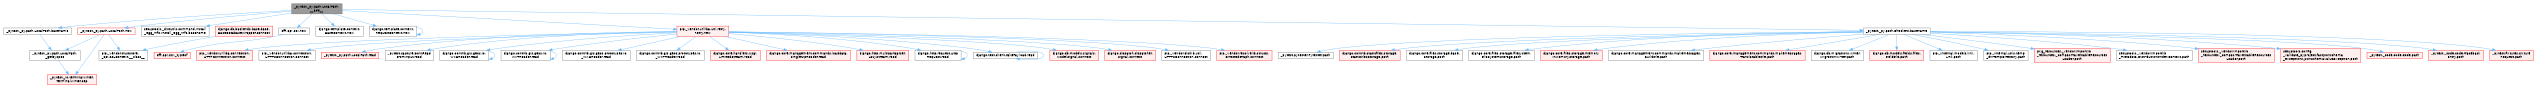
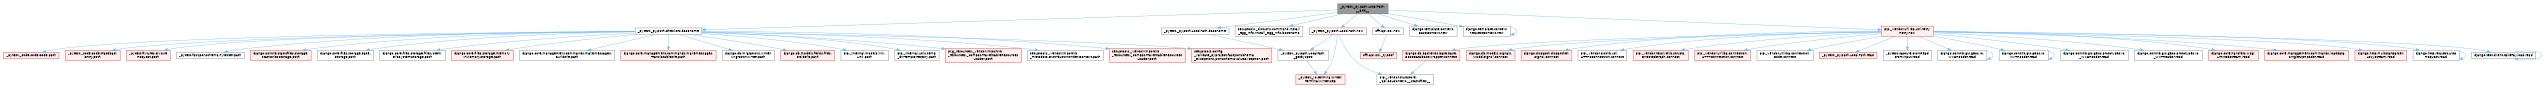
edge "pip._vendor.urllib3.util.retry. Retry.new" -> "django.db.backends.base.base. BaseDatabaseWrapper.connect": added
node "pip._vendor.truststore. _api.SSLContext.__class__": label "pip._vendor.truststore. _api.SSLContext.__class__" -> "pip._vendor.truststore. _api.SSLContext.__staticfiles__"
node "pip._vendor.urllib3.connection. HTTPSConnection.connect": label "pip._vendor.urllib3.connection. HTTPSConnection.connect" -> "pip._vendor.urllib3.connection. Code.connect"
node "_pytest.pytester.Pytester.path": label "_pytest.pytester.Pytester.path" -> "_pytest.fastjsonschema.Pytester.path"
